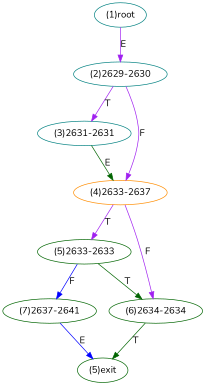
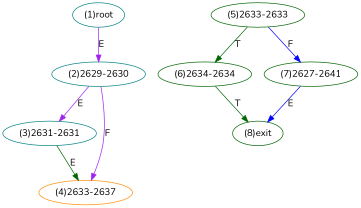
edge "(2)2629-2630" -> "(3)2631-2631": label "T" -> "E"
edge "(4)2633-2637" -> "(5)2633-2633": removed, label "T"
edge "(4)2633-2637" -> "(6)2634-2634": removed, label "F"
node "(7)2637-2641": label "(7)2637-2641" -> "(7)2627-2641"
node "(5)exit": label "(5)exit" -> "(8)exit"
